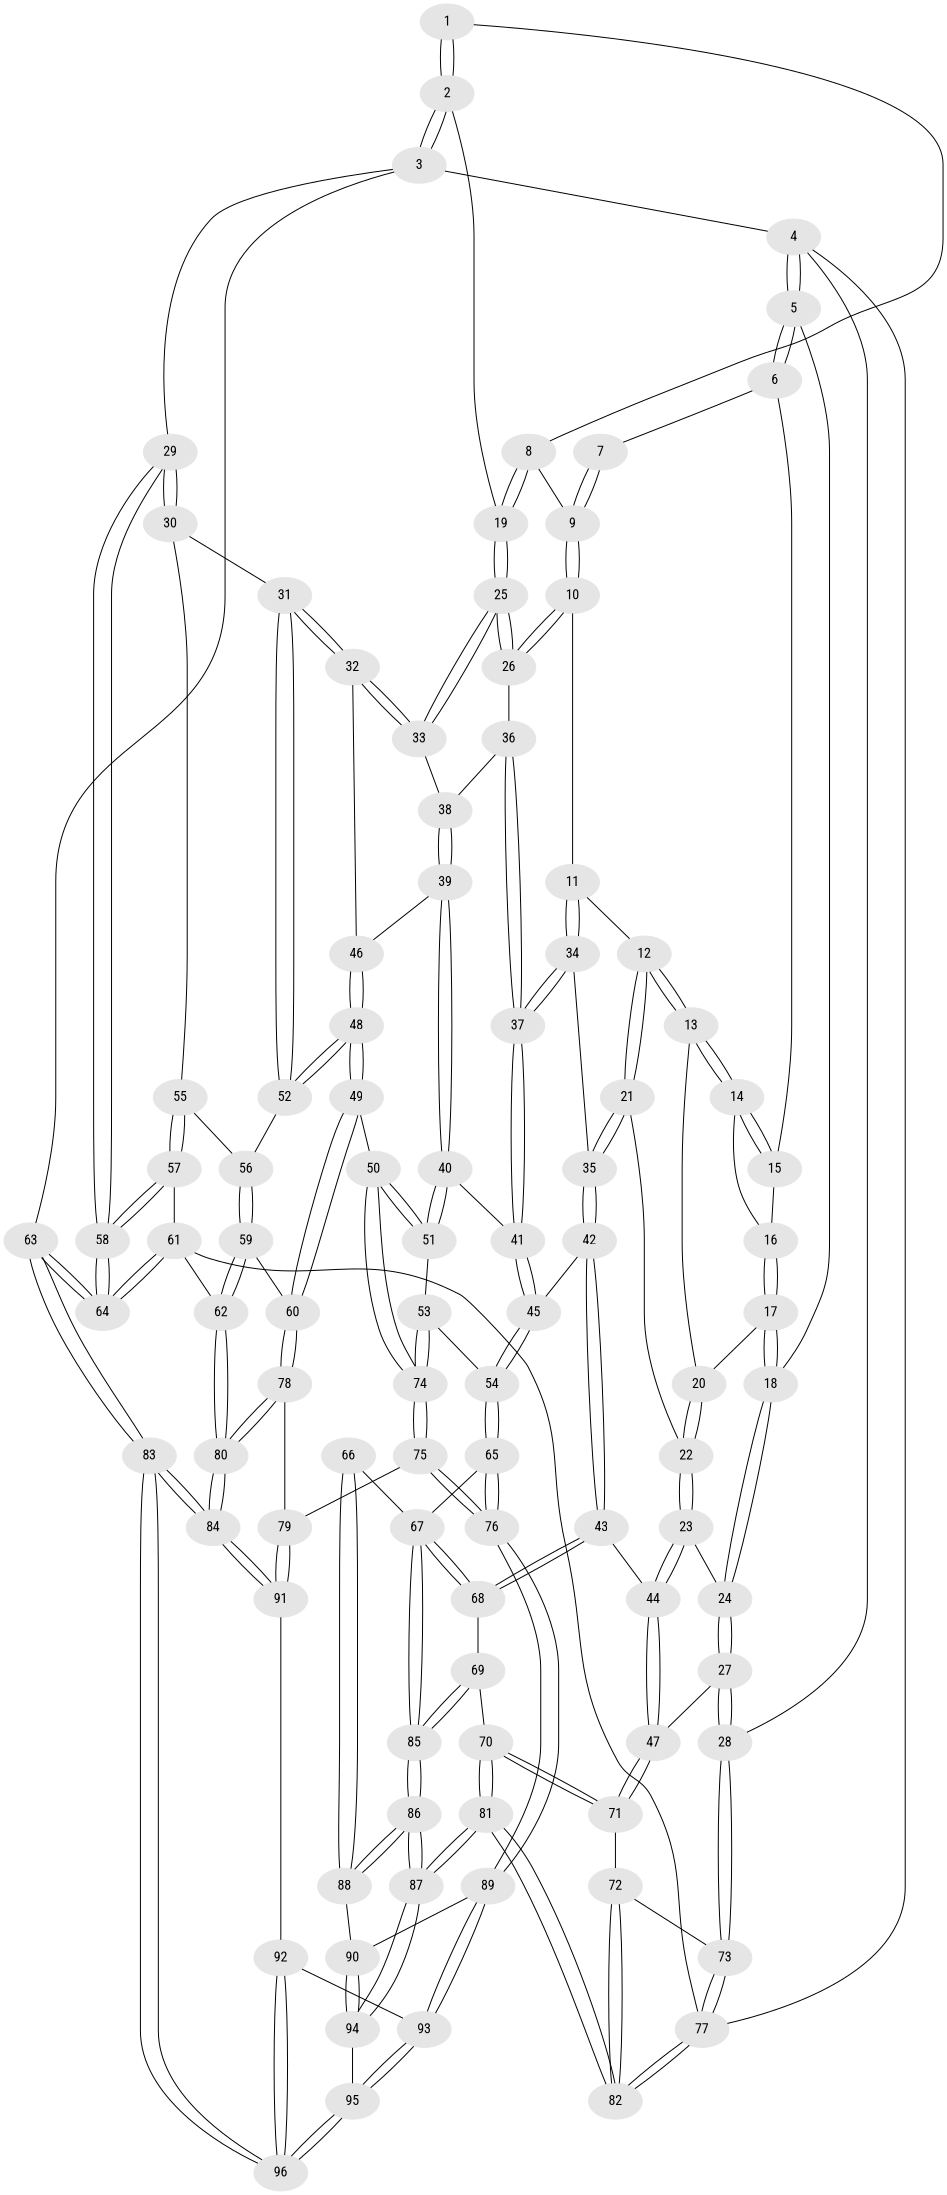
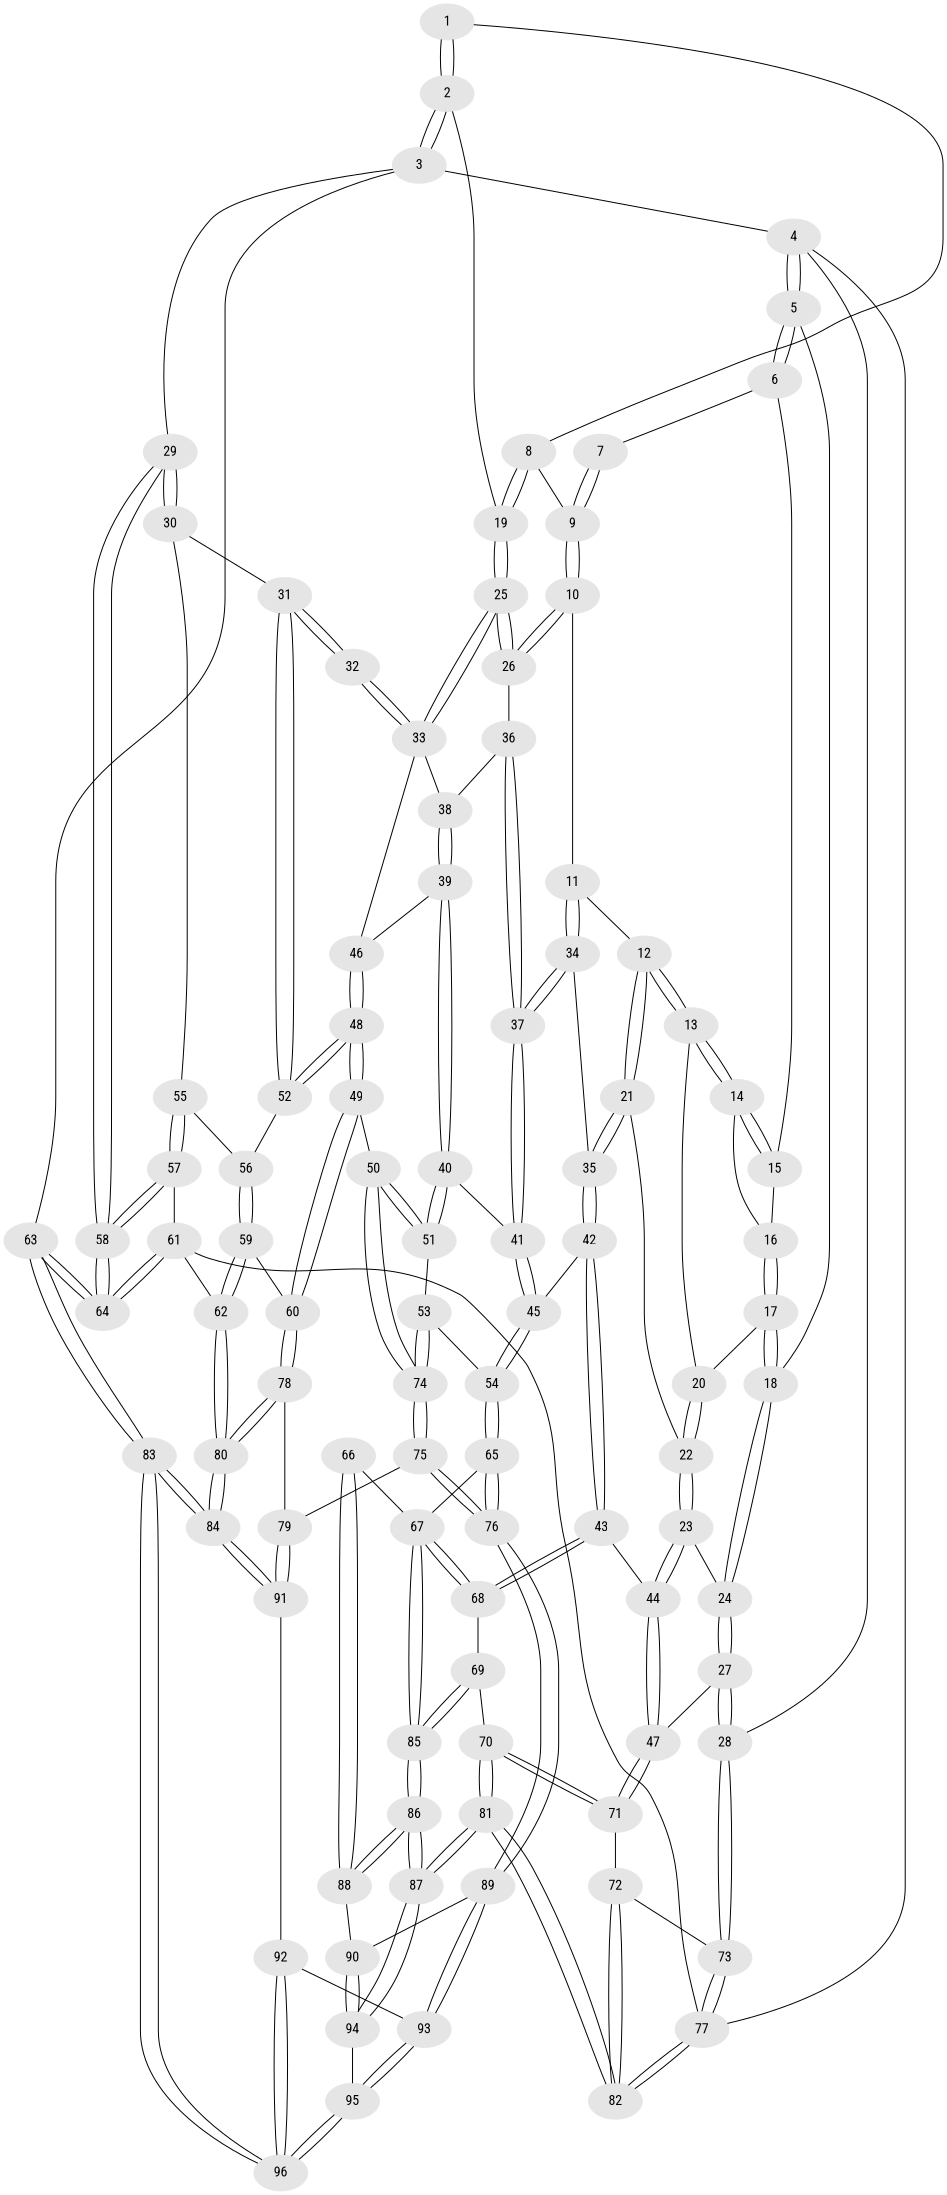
edge "32" -- "46": now "33" -- "46"
